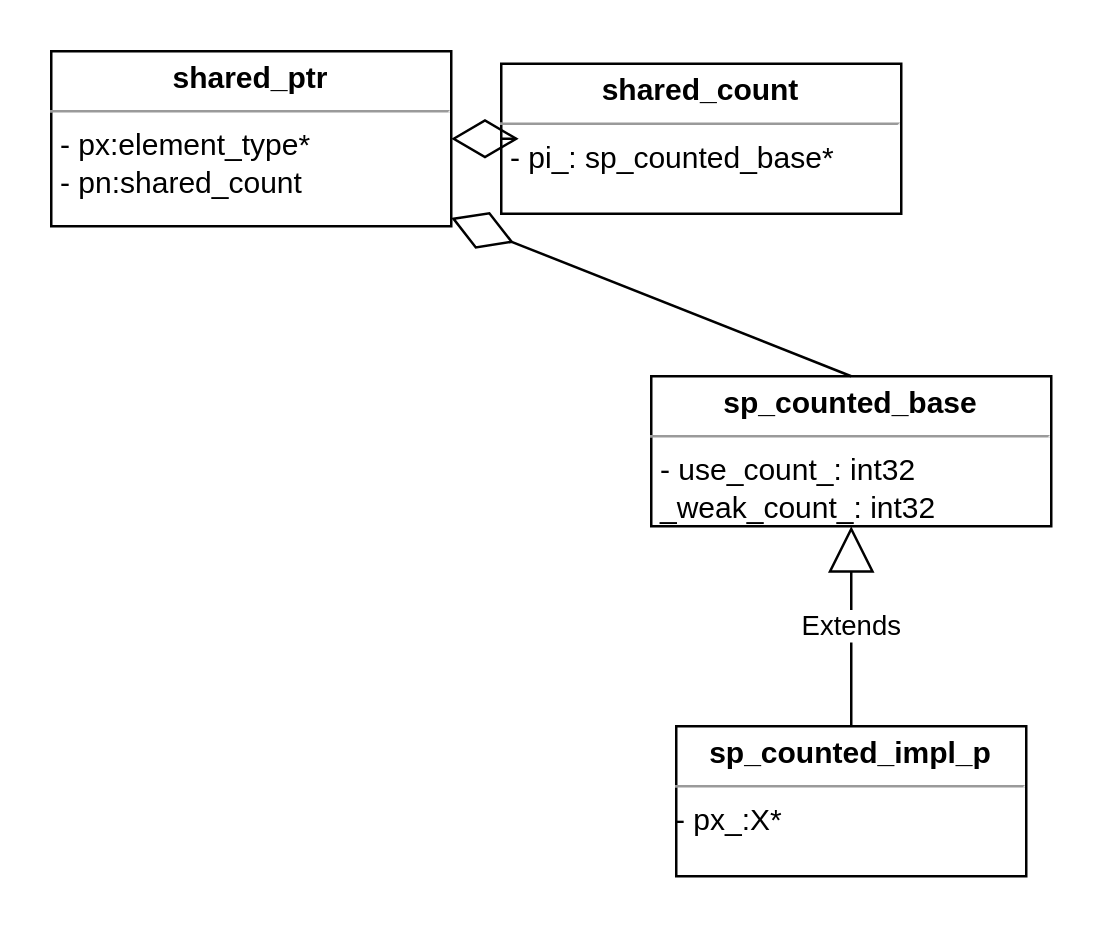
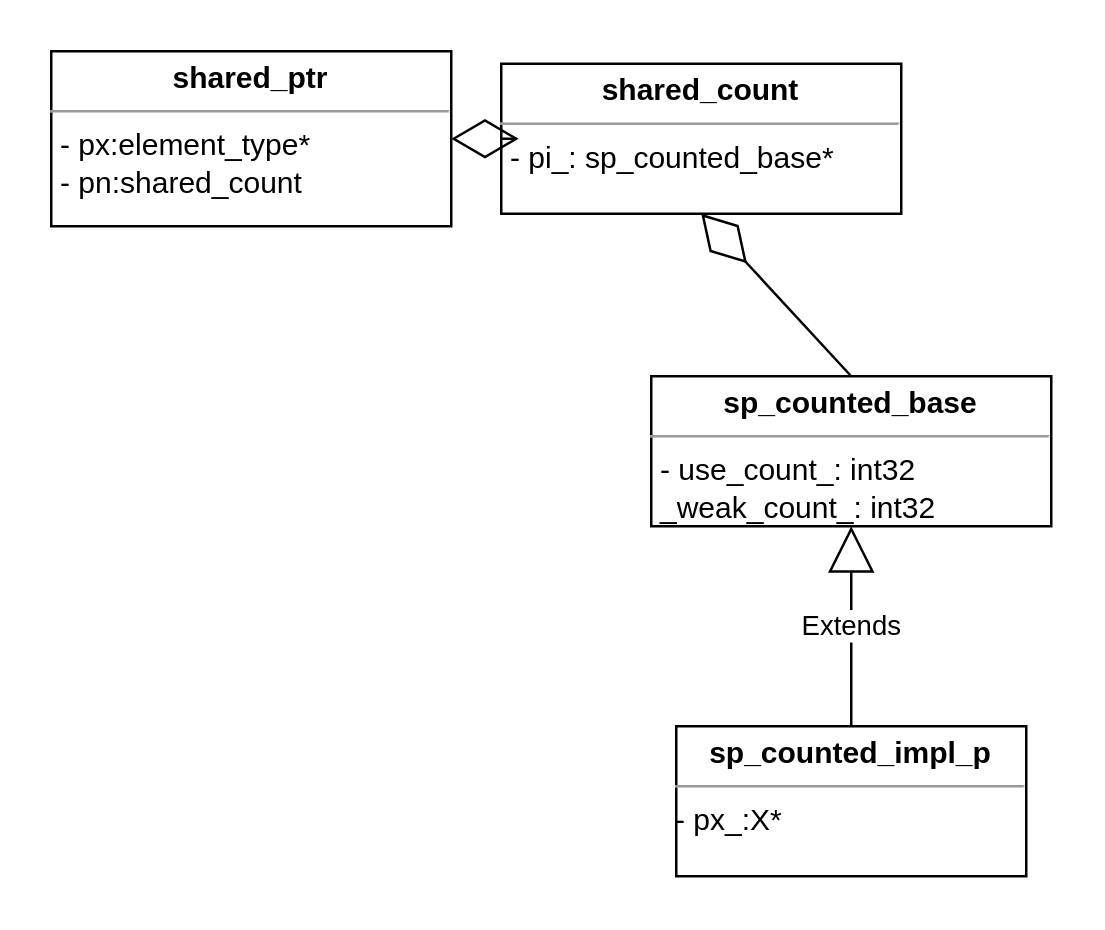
edge "sp_counted_base - use_count_: int32 _weak_count_: int32" -> "shared_ptr - px:element_type* - pn:shared_count": now "sp_counted_base - use_count_: int32 _weak_count_: int32" -> "shared_count - pi_: sp_counted_base*"
